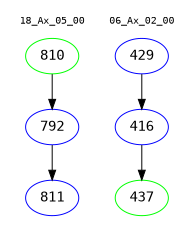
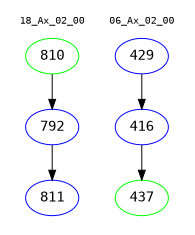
cluster "18_Ax_05_00": label "18_Ax_05_00" -> "18_Ax_02_00"
